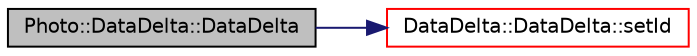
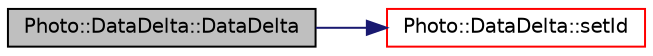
node "DataDelta::DataDelta::setId": label "DataDelta::DataDelta::setId" -> "Photo::DataDelta::setId"
